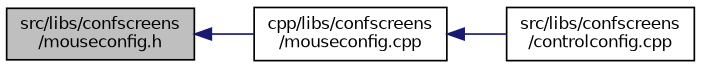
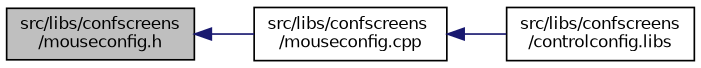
node "cpp/libs/confscreens /mouseconfig.cpp": label "cpp/libs/confscreens /mouseconfig.cpp" -> "src/libs/confscreens /mouseconfig.cpp"
node "src/libs/confscreens /controlconfig.cpp": label "src/libs/confscreens /controlconfig.cpp" -> "src/libs/confscreens /controlconfig.libs"
